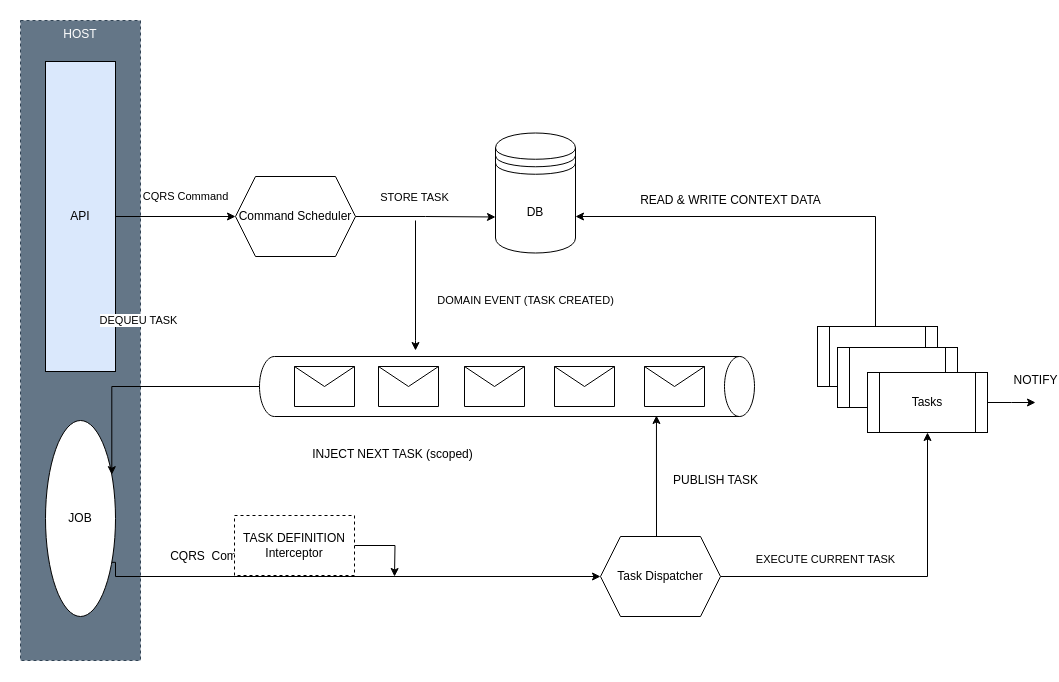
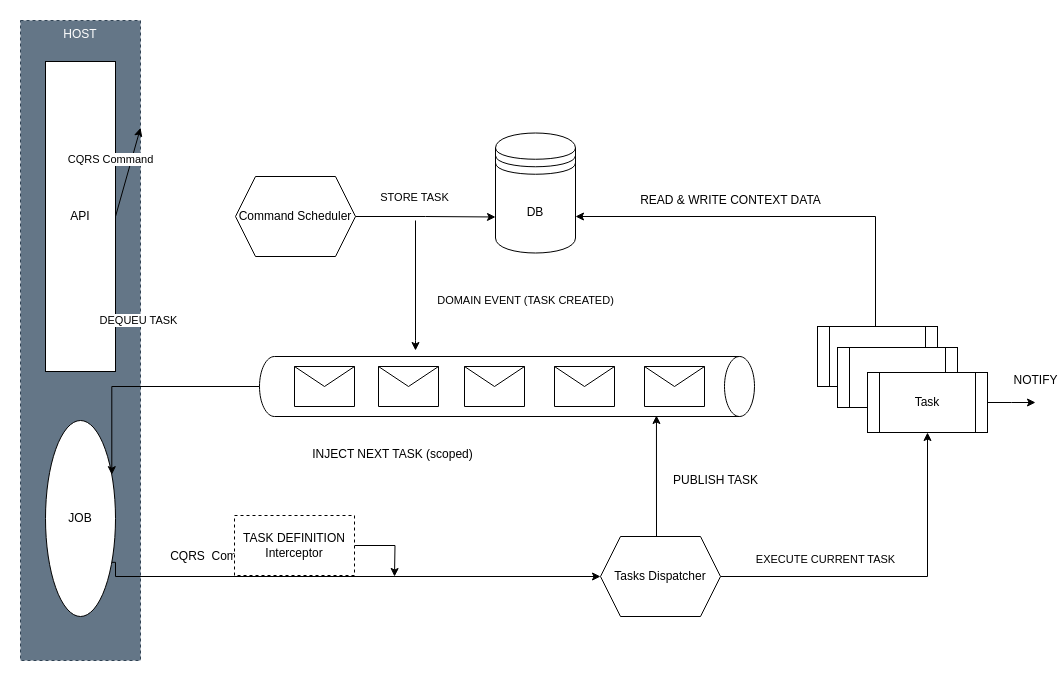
node "API": fillcolor #dae8fc -> #ffffff
edge "API" -> "Command Scheduler": now "API" -> "HOST"
node "Tasks": label "Tasks" -> "Task"
node "Task Dispatcher": label "Task Dispatcher" -> "Tasks Dispatcher"
